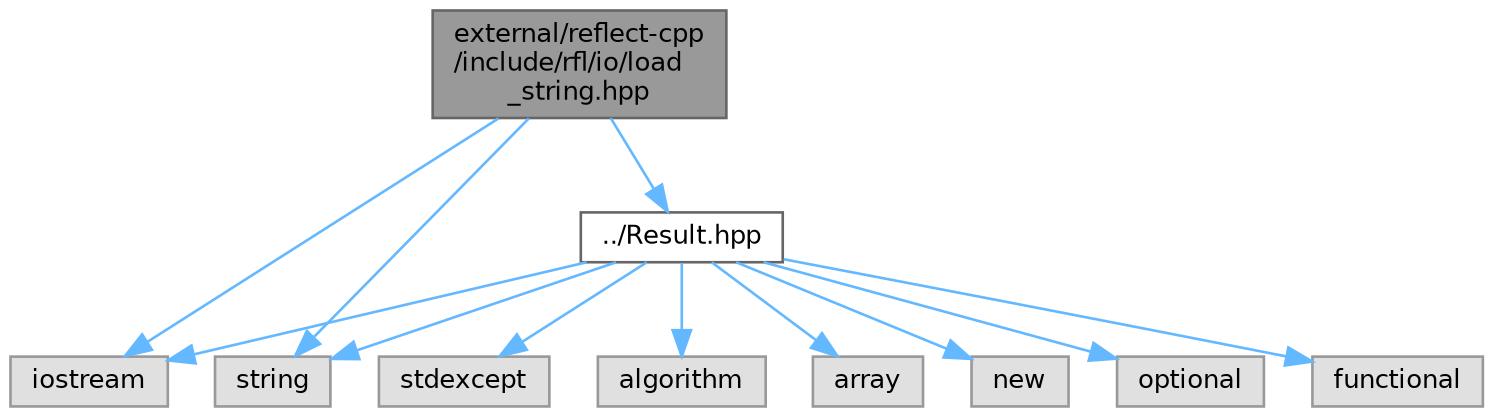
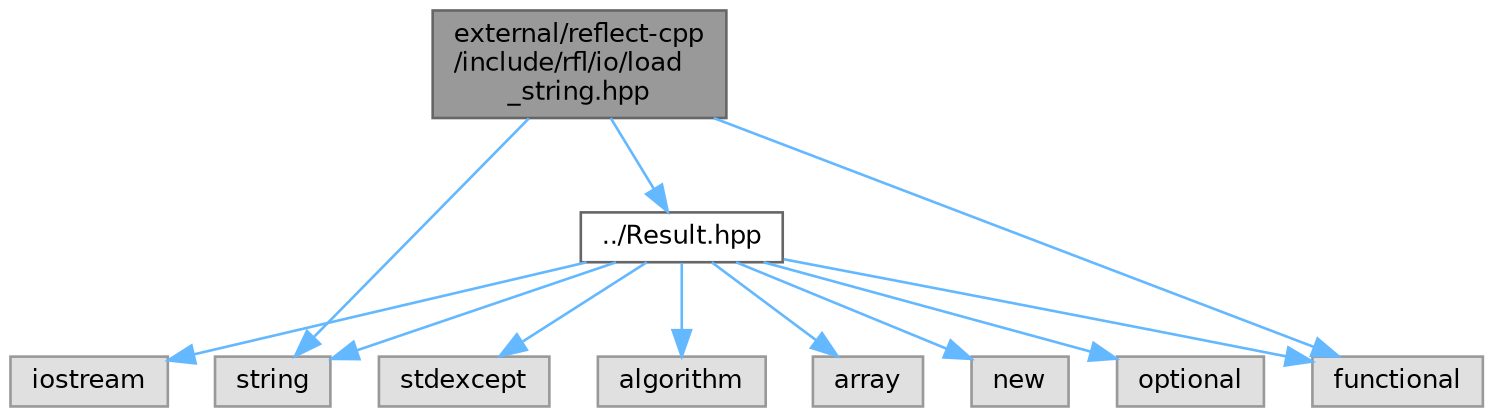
edge "external/reflect-cpp /include/rfl/io/load _string.hpp" -> "iostream": now "external/reflect-cpp /include/rfl/io/load _string.hpp" -> "functional"
